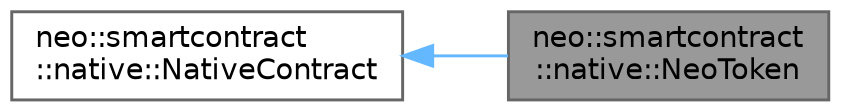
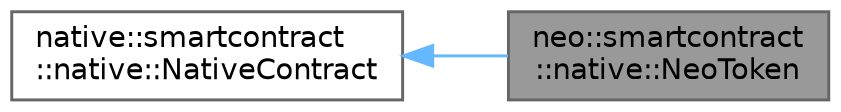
node "neo::smartcontract ::native::NativeContract": label "neo::smartcontract ::native::NativeContract" -> "native::smartcontract ::native::NativeContract"
